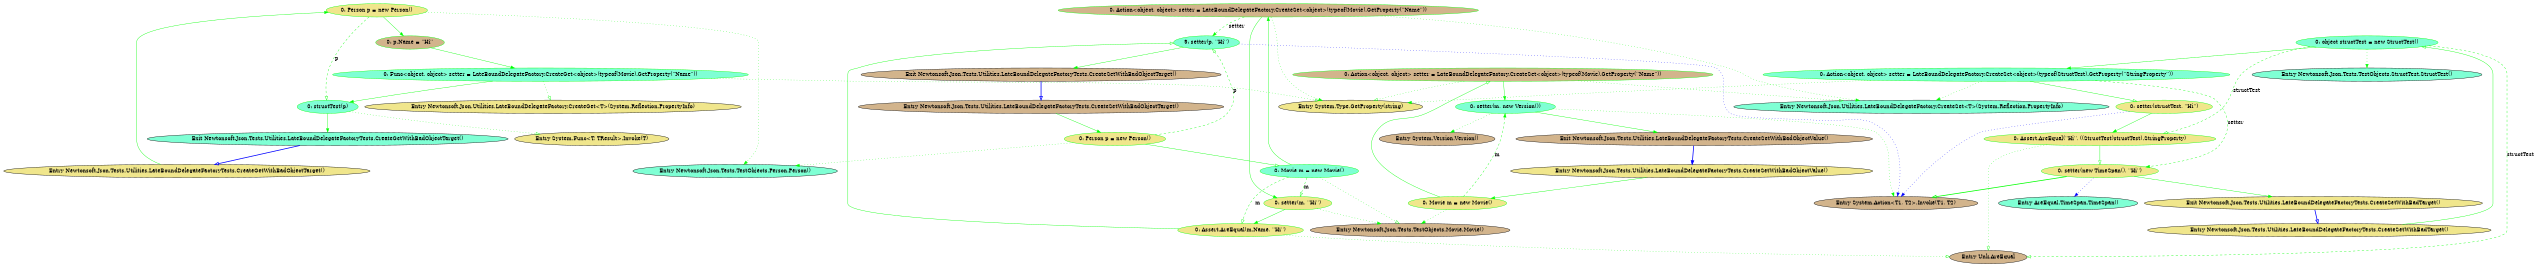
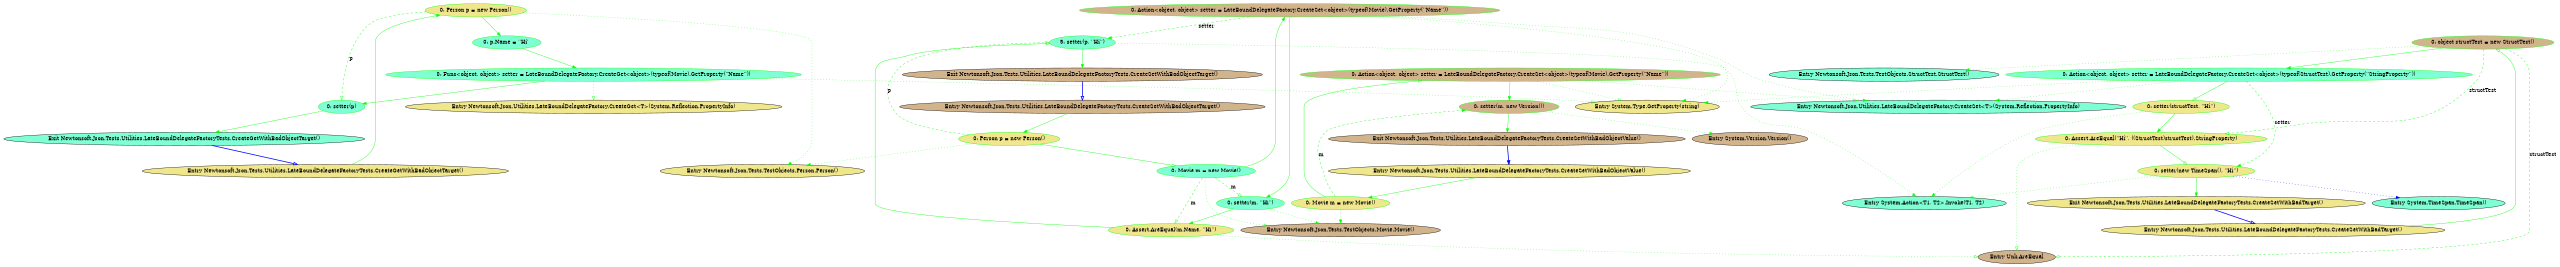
node "0: p.Name = ''Hi''": fillcolor tan -> aquamarine
node "0: object structTest = new StructTest()": fillcolor aquamarine -> tan
edge "9: setter(p, ''Hi'')" -> "Entry System.Action<T1, T2>.Invoke(T1, T2)": color blue -> green
node "0: structTest(p)": label "0: structTest(p)" -> "0: setter(p)"
node "0: setter(m, new Version())": fillcolor aquamarine -> tan
edge "0: setter(m, new Version())" -> "Entry System.Action<T1, T2>.Invoke(T1, T2)": removed
edge "0: setter(structTest, ''Hi'')" -> "Entry System.Action<T1, T2>.Invoke(T1, T2)": color blue -> green
node "Entry System.Func<T, TResult>.Invoke(T)": removed
node "Entry Newtonsoft.Json.Tests.TestObjects.Person.Person()": fillcolor aquamarine -> khaki
edge "0: setter(new TimeSpan(), ''Hi'')" -> "Entry System.Action<T1, T2>.Invoke(T1, T2)": style bold -> dotted
node "0: setter(m, ''Hi'')": fillcolor khaki -> aquamarine
node "Entry System.Action<T1, T2>.Invoke(T1, T2)": fillcolor tan -> aquamarine
node "Entry AreEqual.TimeSpan.TimeSpan()": label "Entry AreEqual.TimeSpan.TimeSpan()" -> "Entry System.TimeSpan.TimeSpan()"
